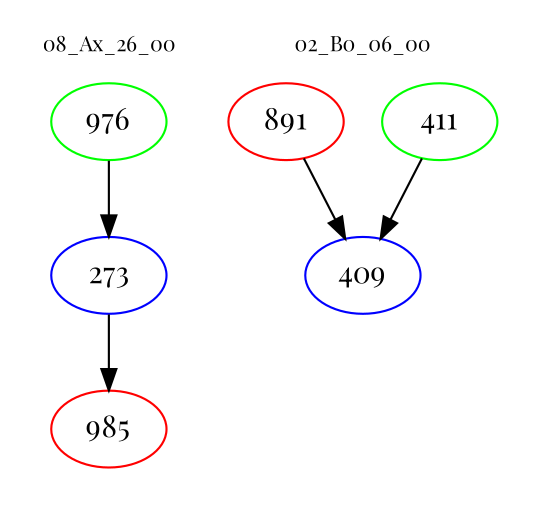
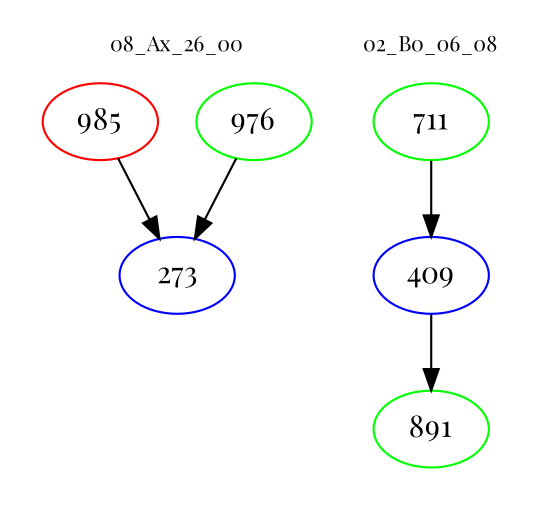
cluster "02_B0_06_00": label "02_B0_06_00" -> "02_B0_06_08"
node "891": color red -> green
node "411": label "411" -> "711"
edge "891" -> "409": reversed
edge "273" -> "985": reversed
